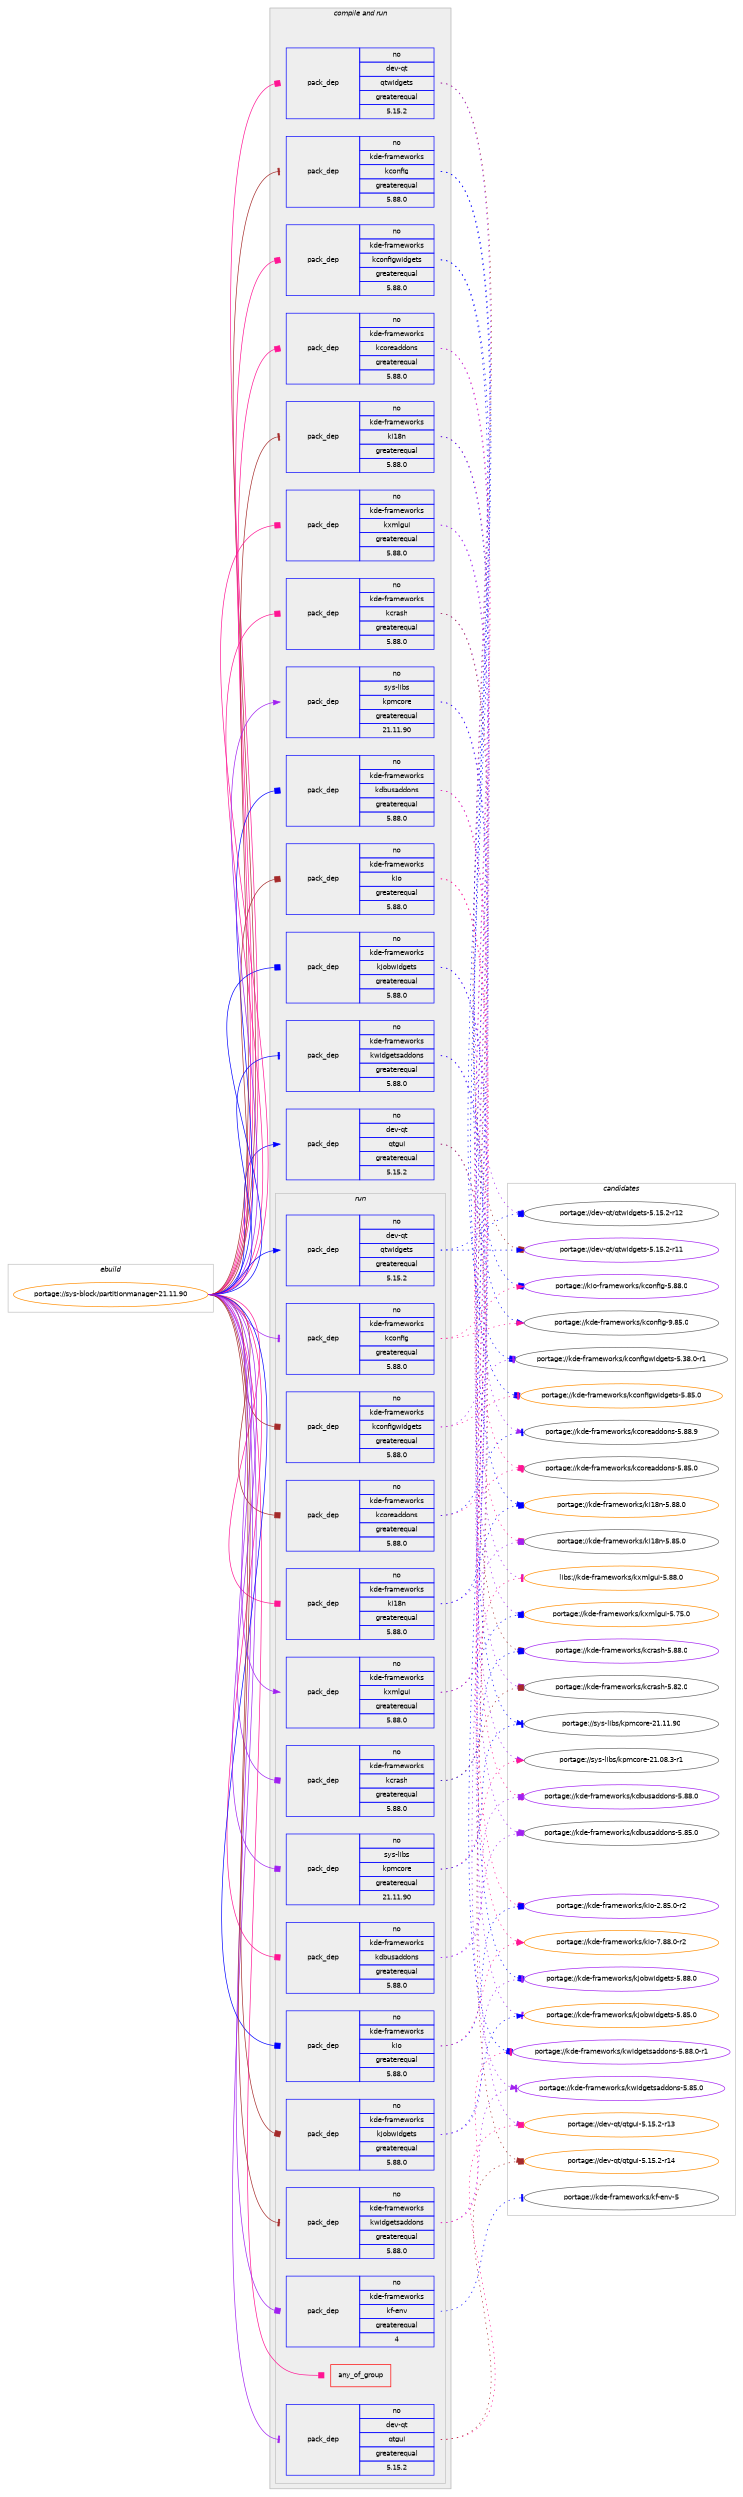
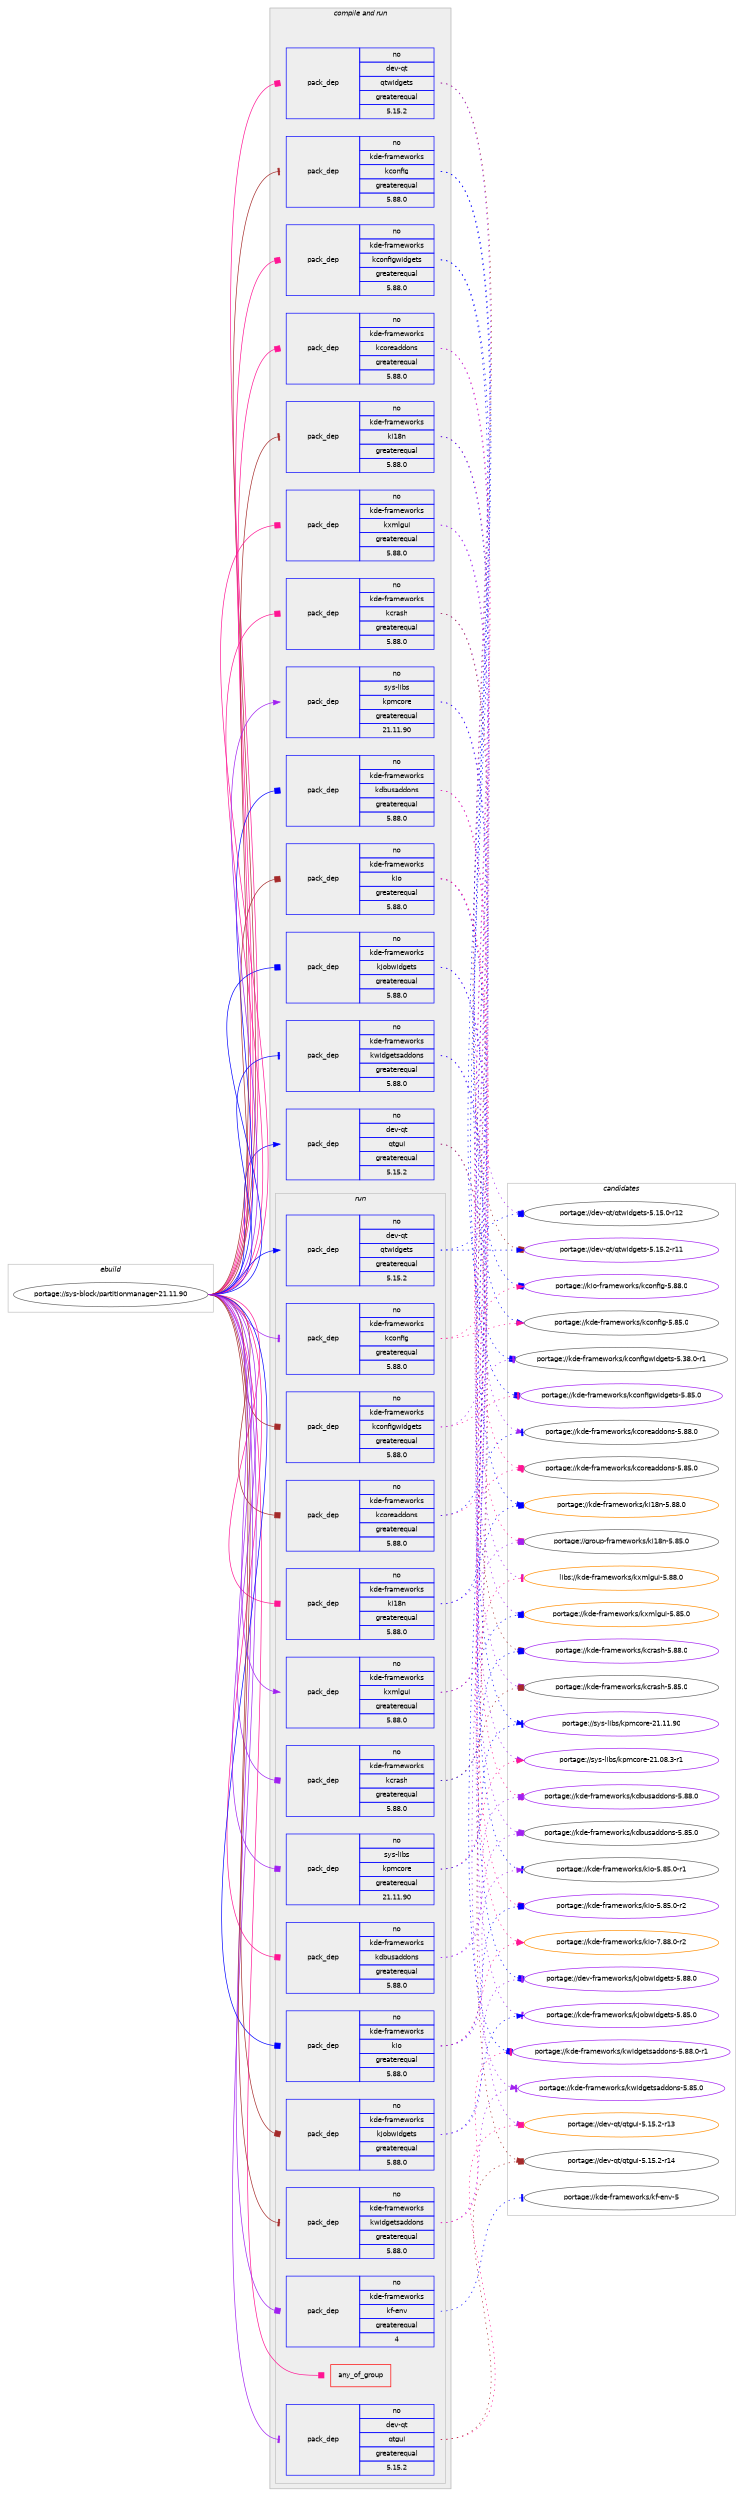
node "portage://dev-qt/qtwidgets-5.15.2-r12": label "portage://dev-qt/qtwidgets-5.15.2-r12" -> "portage://dev-qt/qtwidgets-5.15.0-r12"
node "portage://sys-block/partitionmanager-21.11.90": color darkorange -> gray40
node "portage://kde-frameworks/kconfig-9.85.0": label "portage://kde-frameworks/kconfig-9.85.0" -> "portage://kde-frameworks/kconfig-5.85.0"
node "portage://kde-frameworks/kconfigwidgets-5.85.0": color darkorange -> purple
node "portage://kde-frameworks/kcoreaddons-5.88.9": label "portage://kde-frameworks/kcoreaddons-5.88.9" -> "portage://kde-frameworks/kcoreaddons-5.88.0"
node "portage://kde-frameworks/ki18n-5.85.0": label "portage://kde-frameworks/ki18n-5.85.0" -> "portage://group-frameworks/ki18n-5.85.0"
node "portage://kde-frameworks/kxmlgui-5.75.0": label "portage://kde-frameworks/kxmlgui-5.75.0" -> "portage://kde-frameworks/kxmlgui-5.85.0"
node "portage://kde-frameworks/kcrash-5.82.0": label "portage://kde-frameworks/kcrash-5.82.0" -> "portage://kde-frameworks/kcrash-5.85.0"
node "portage://sys-libs/kpmcore-21.11.90": color gray40 -> purple
node "portage://sys-libs/kpmcore-21.08.3-r1": color gray40 -> purple
node "portage://kde-frameworks/kio-5.85.0-r1": added
node "portage://kde-frameworks/kio-2.85.0-r2": label "portage://kde-frameworks/kio-2.85.0-r2" -> "portage://kde-frameworks/kio-5.85.0-r2"
node "portage://kde-frameworks/kjobwidgets-5.88.0": label "portage://kde-frameworks/kjobwidgets-5.88.0" -> "portage://dev-frameworks/kjobwidgets-5.88.0"
node "portage://kde-frameworks/kjobwidgets-5.85.0": color darkorange -> purple
node "portage://dev-qt/qtgui-5.15.2-r14": color darkorange -> gray40
